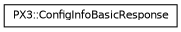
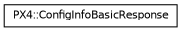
node "PX3::ConfigInfoBasicResponse": label "PX3::ConfigInfoBasicResponse" -> "PX4::ConfigInfoBasicResponse"
